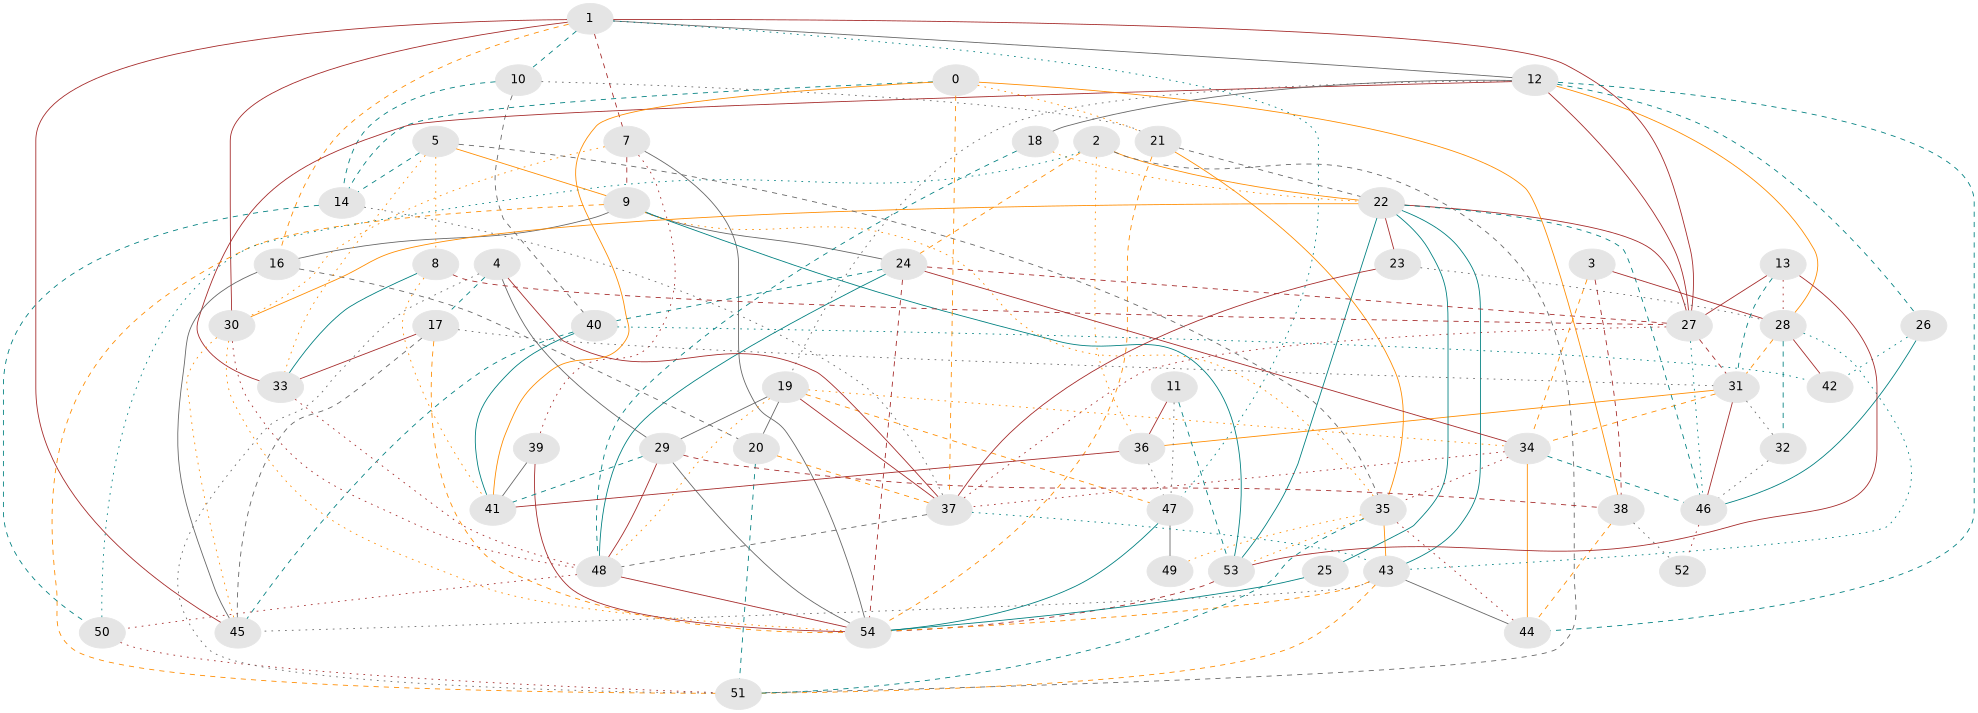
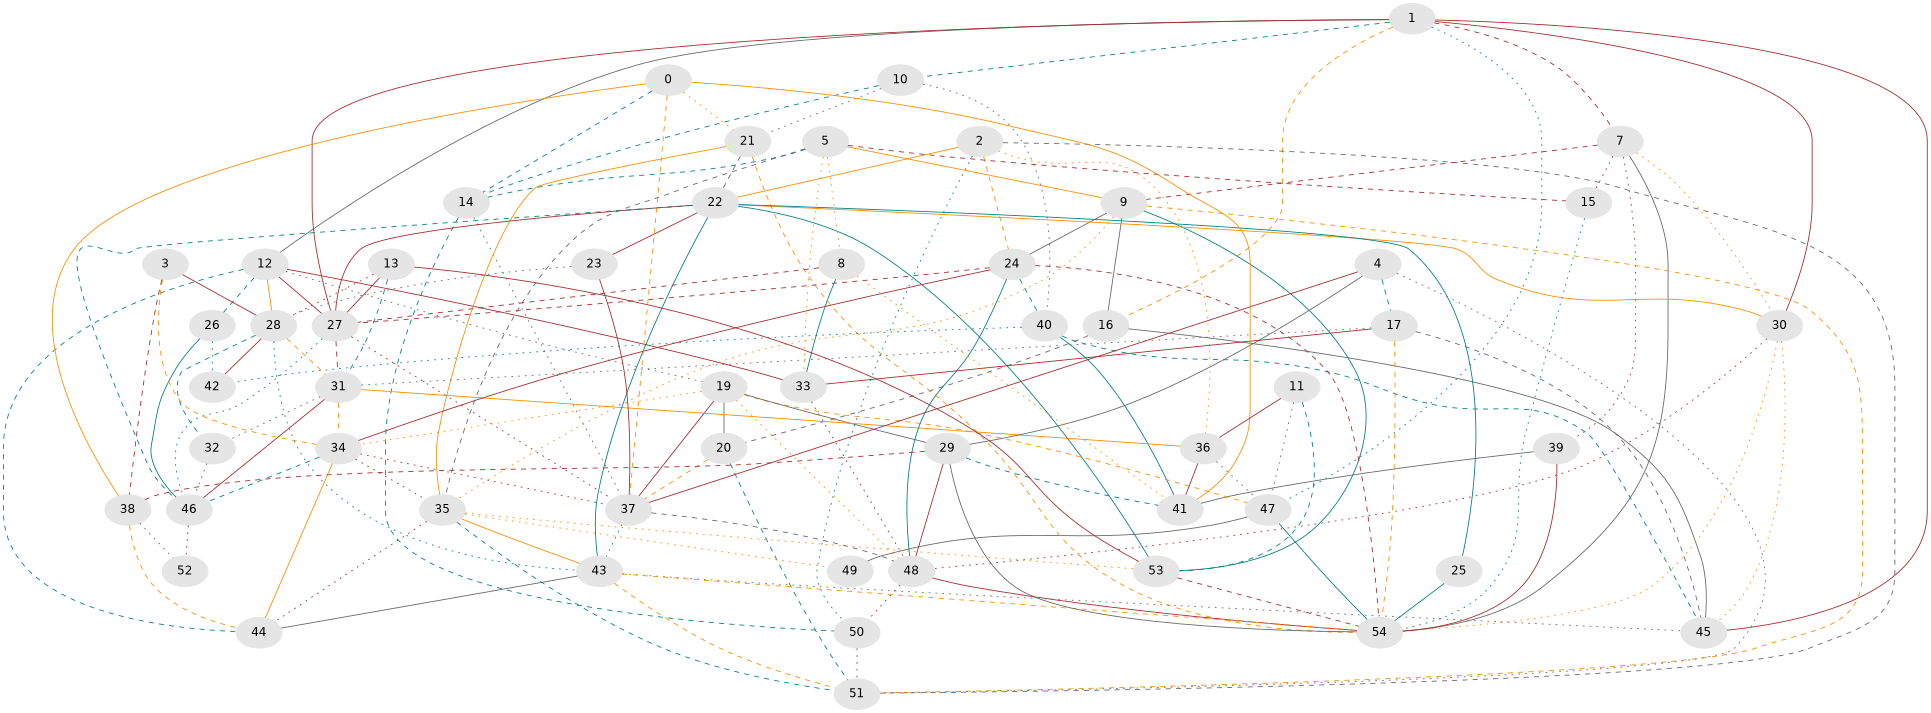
node "18": removed
node "15": added
edge "10" -- "40": style dashed -> dotted
